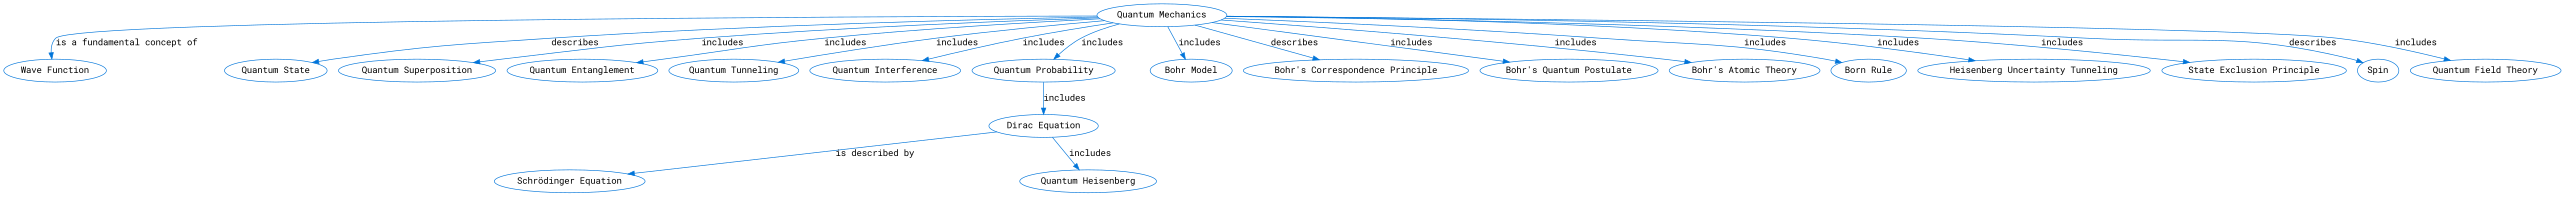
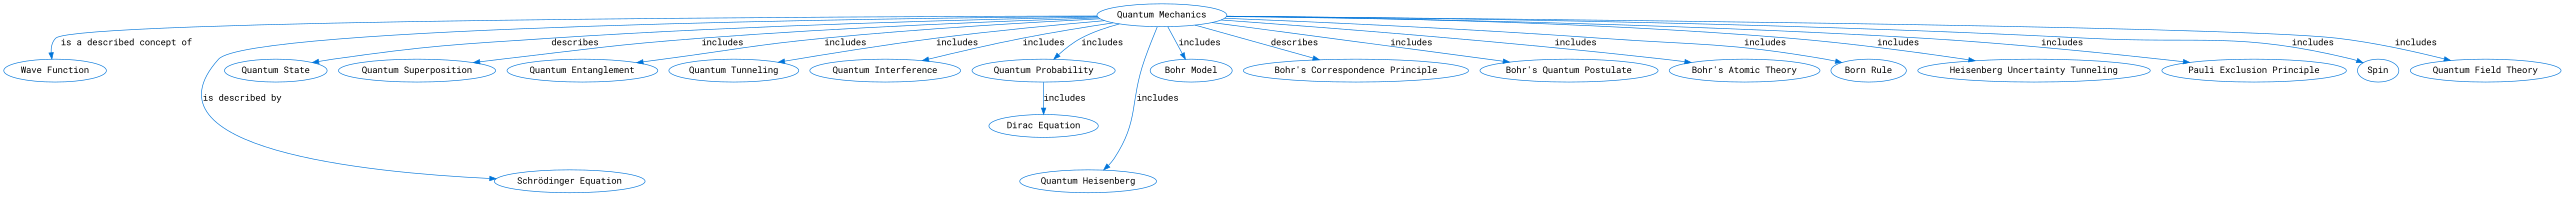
edge "Quantum Mechanics" -> "Wave Function": label "is a fundamental concept of" -> "is a described concept of"
edge "Quantum Mechanics" -> "Spin": label "describes" -> "includes"
node "State Exclusion Principle": label "State Exclusion Principle" -> "Pauli Exclusion Principle"
edge "Dirac Equation" -> "Quantum Heisenberg": now "Quantum Mechanics" -> "Quantum Heisenberg"
edge "Dirac Equation" -> "Schrödinger Equation": now "Quantum Mechanics" -> "Schrödinger Equation"
